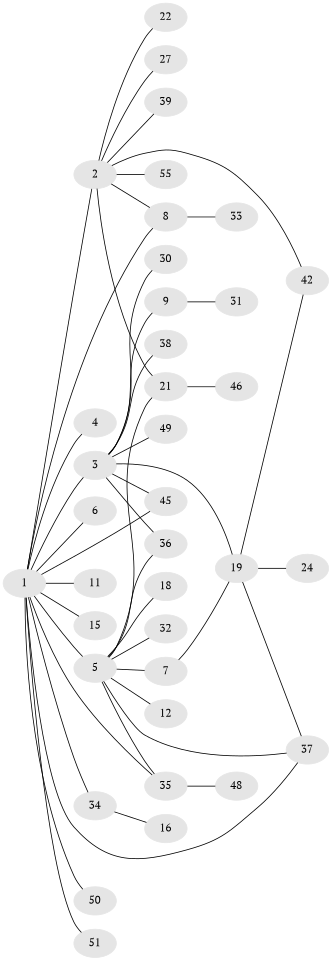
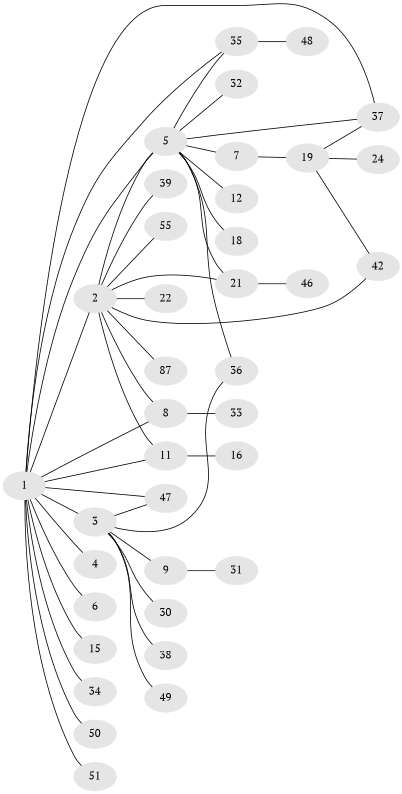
node "27": label "27" -> "87"
edge "5" -- "2": added
edge "2" -- "11": added
edge "3" -- "19": removed
node "45": label "45" -> "47"
edge "34" -- "16": now "11" -- "16"
